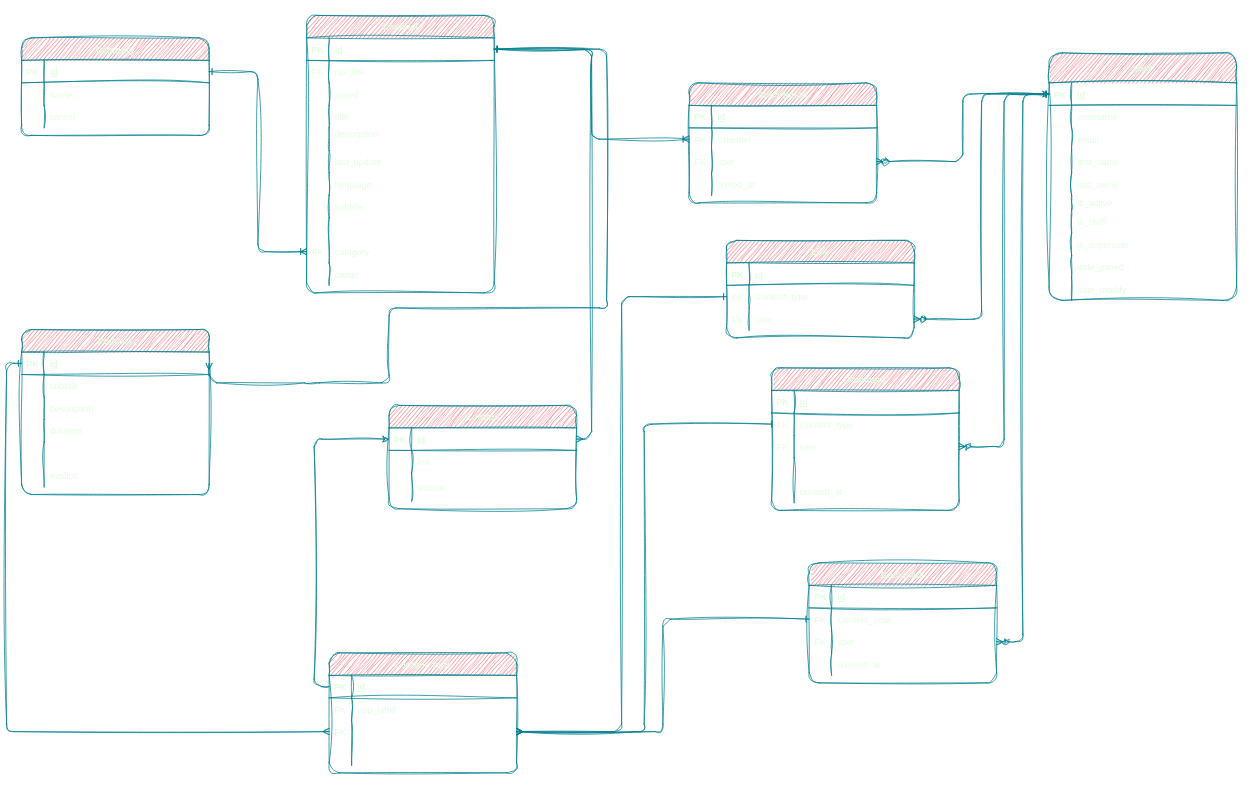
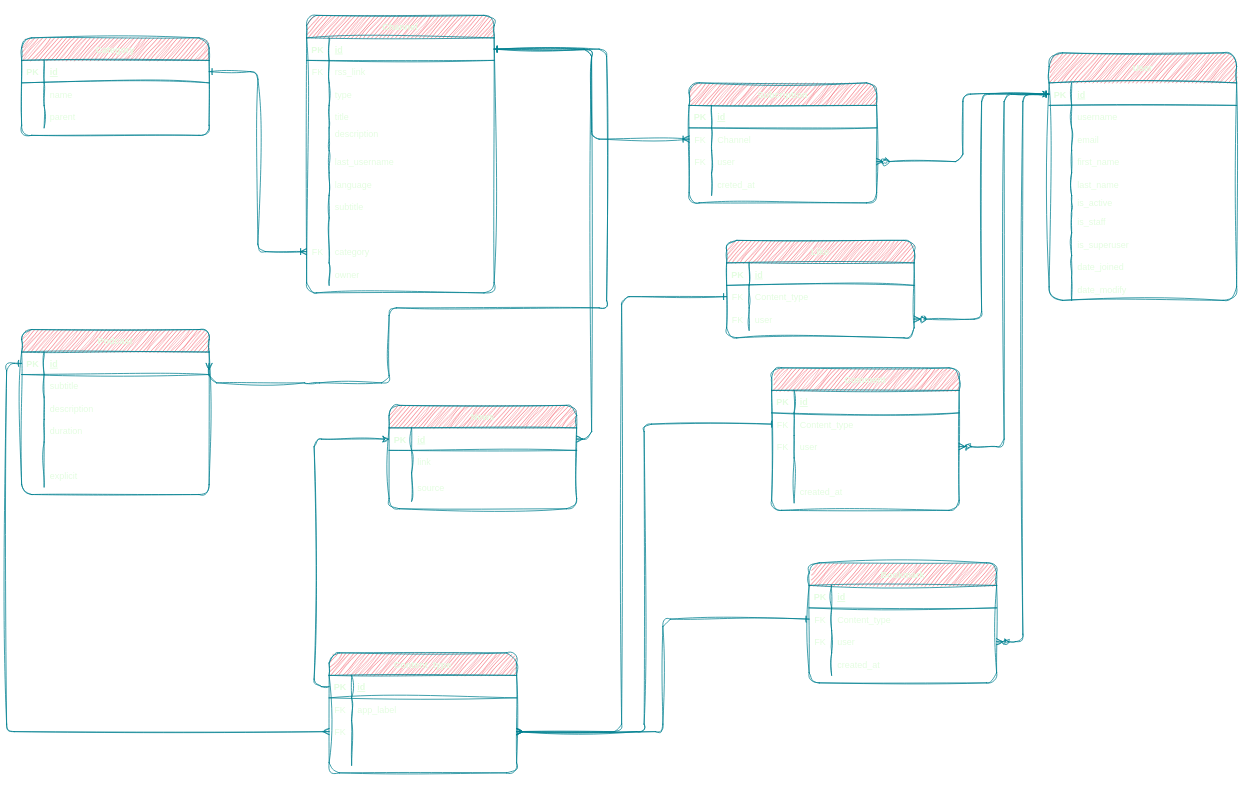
node "joined": label "joined" -> "type"
node "last_update": label "last_update" -> "last_username"
node "Content": label "Content" -> "News"
